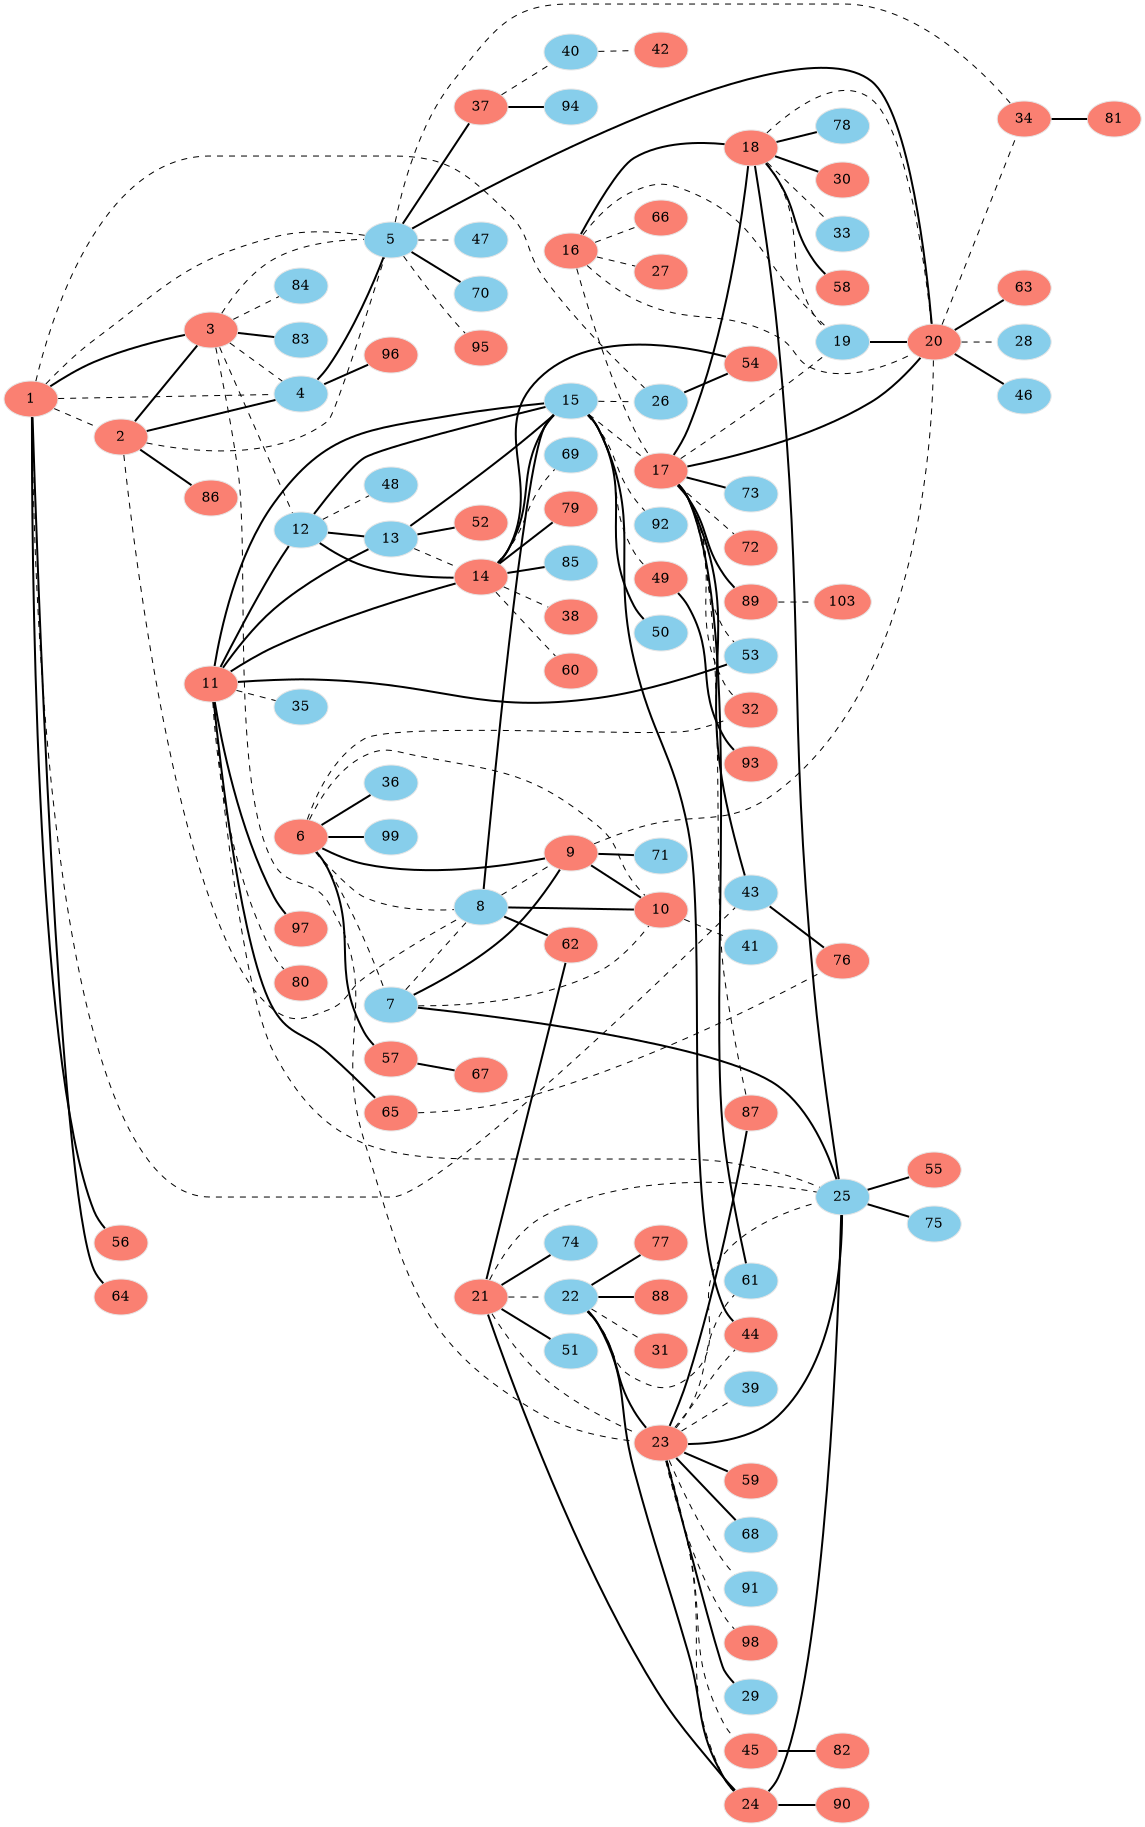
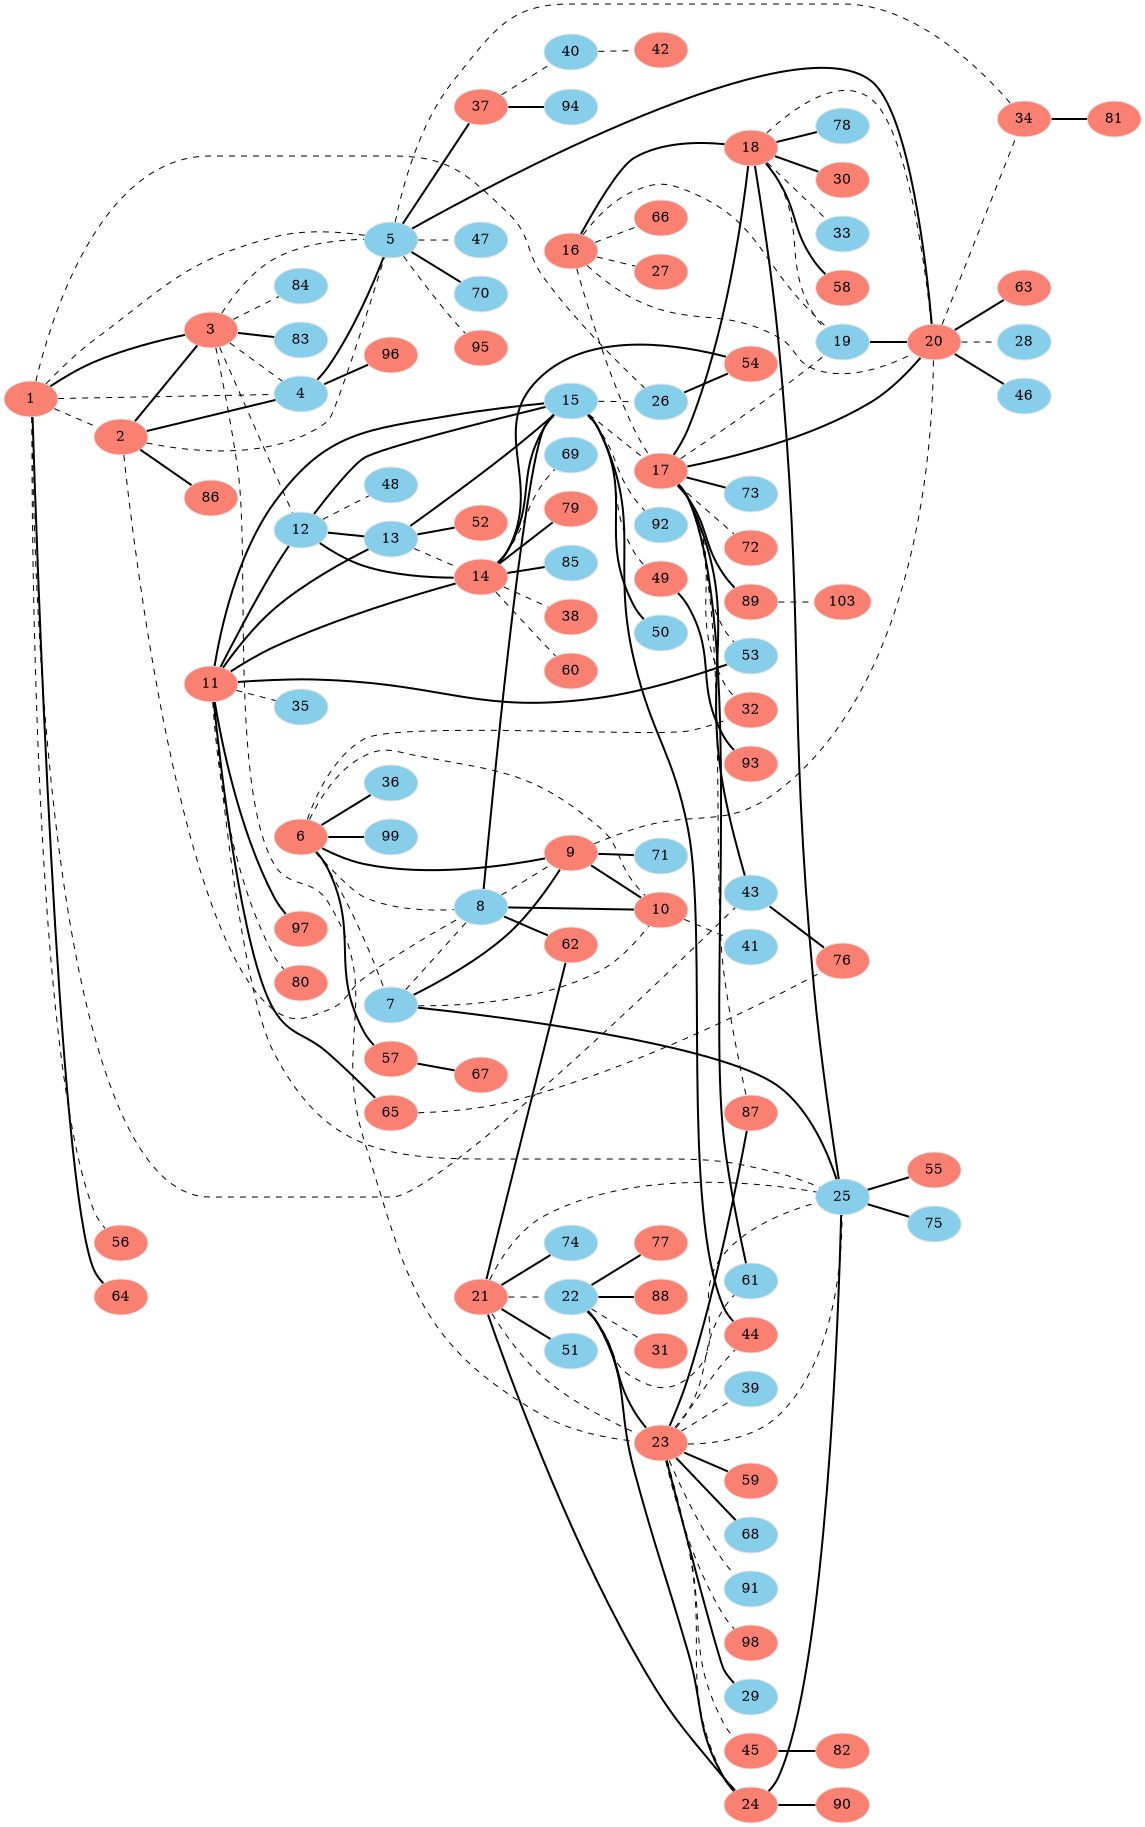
edge "1" -- "56": style bold -> dashed
edge "25" -- "23": style bold -> dashed
